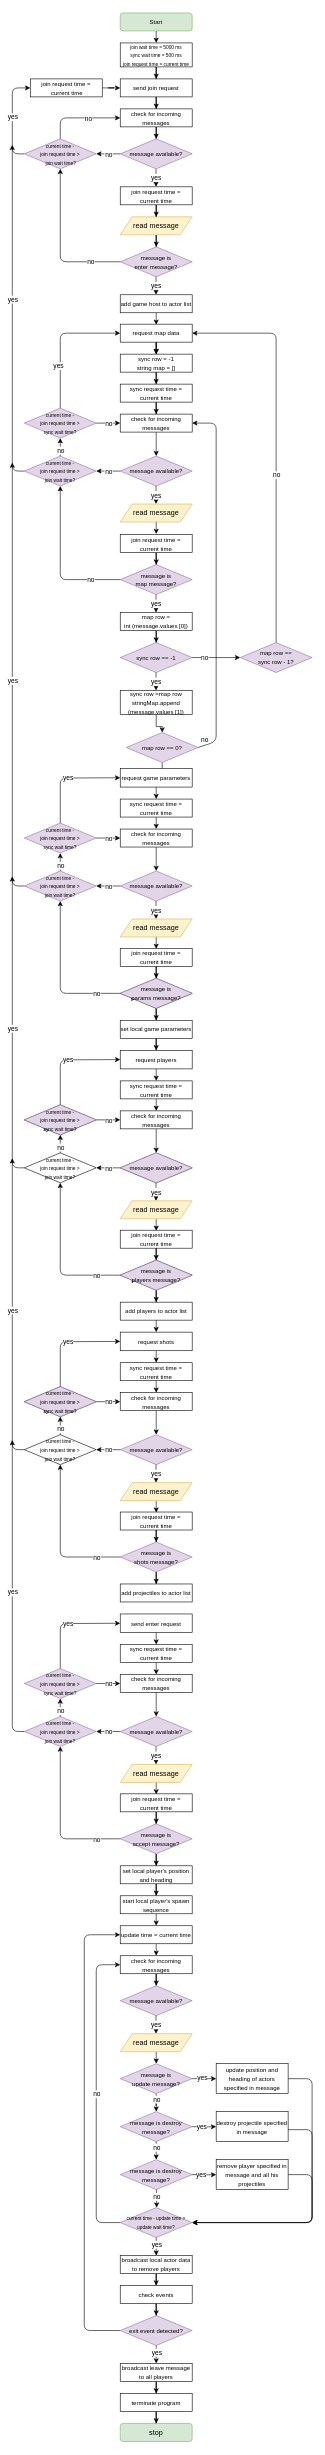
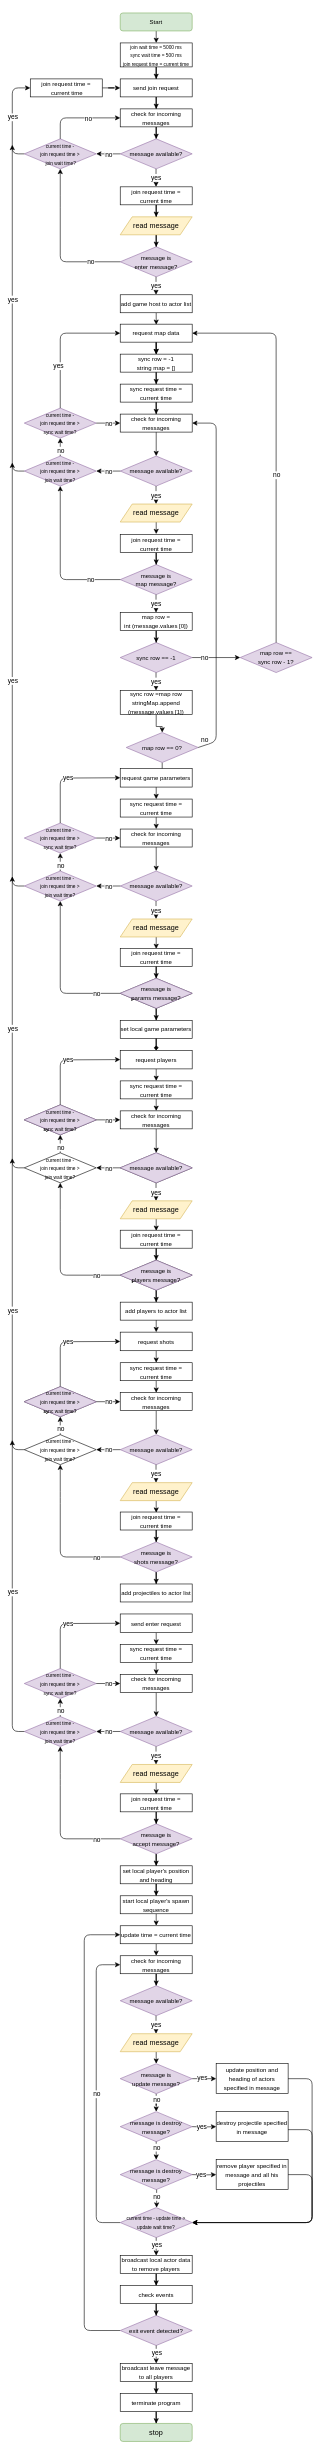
edge "set local game parameters" -> "request players": arrowhead classic -> diamond
